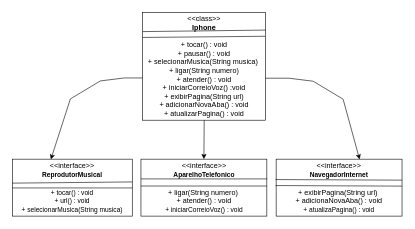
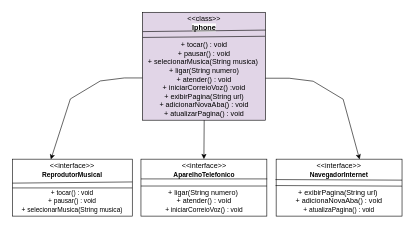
node "<<class>> Iphone + tocar() : void + pausar() : void + selecionarMusica(String musica) + ligar(String numero) + atender() : void + iniciarCorreioVoz() :void + exibirPagina(String url) + adicionarNovaAba() : void + atualizarPagina() : void": fillcolor #ffffff -> #e1d5e7
node "<<interface>> ReprodutorMusical + tocar() : void + url() : void + selecionarMusica(String musica)": label "<<interface>> ReprodutorMusical + tocar() : void + url() : void + selecionarMusica(String musica)" -> "<<interface>> ReprodutorMusical + tocar() : void + pausar() : void + selecionarMusica(String musica)"
